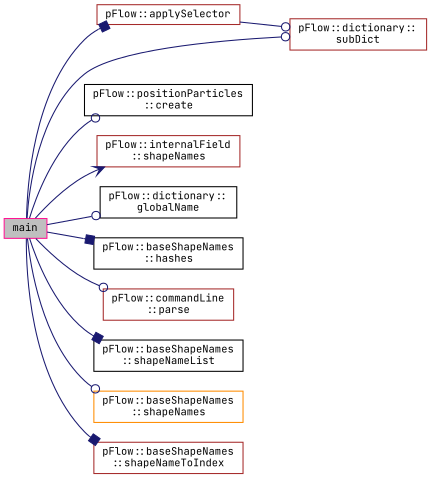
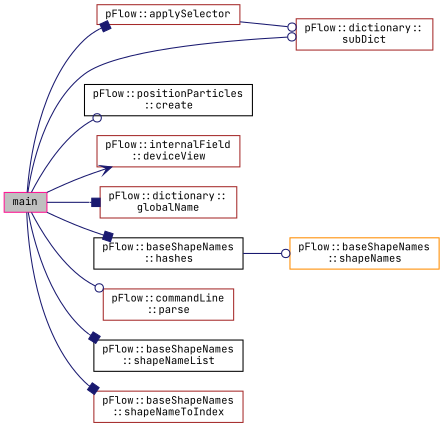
node "pFlow::internalField ::shapeNames": label "pFlow::internalField ::shapeNames" -> "pFlow::internalField ::deviceView"
node "pFlow::dictionary:: globalName": color black -> brown
edge "main" -> "pFlow::dictionary:: globalName": arrowhead odot -> box
edge "main" -> "pFlow::baseShapeNames ::shapeNames": now "pFlow::baseShapeNames ::hashes" -> "pFlow::baseShapeNames ::shapeNames"
